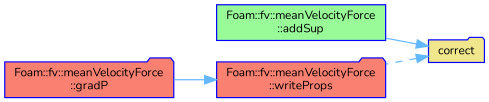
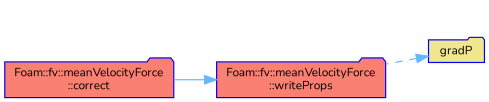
node "Foam::fv::meanVelocityForce ::addSup": removed
node "correct": label "correct" -> "gradP"
node "Foam::fv::meanVelocityForce ::gradP": label "Foam::fv::meanVelocityForce ::gradP" -> "Foam::fv::meanVelocityForce ::correct"
